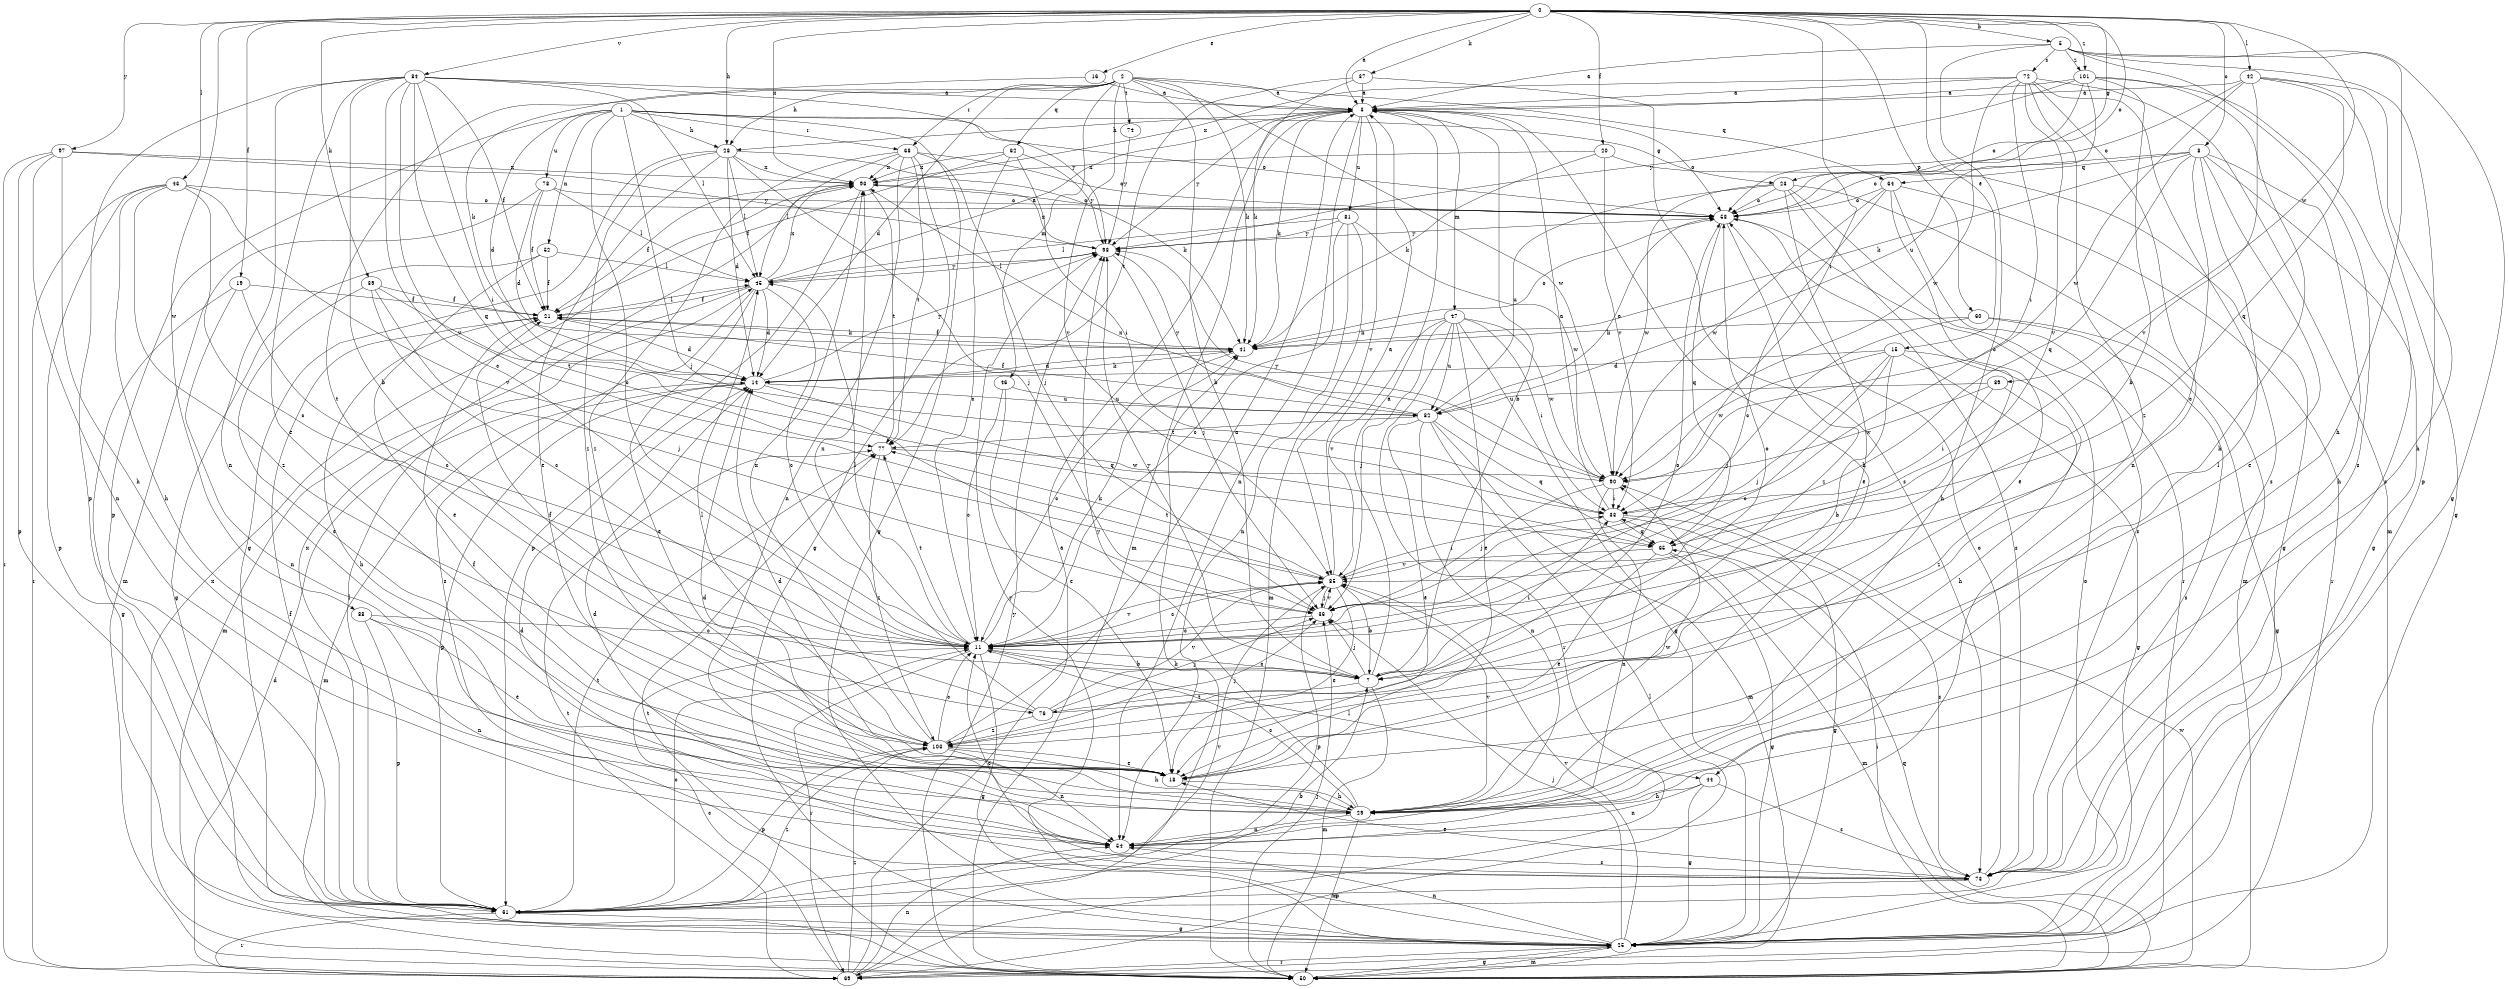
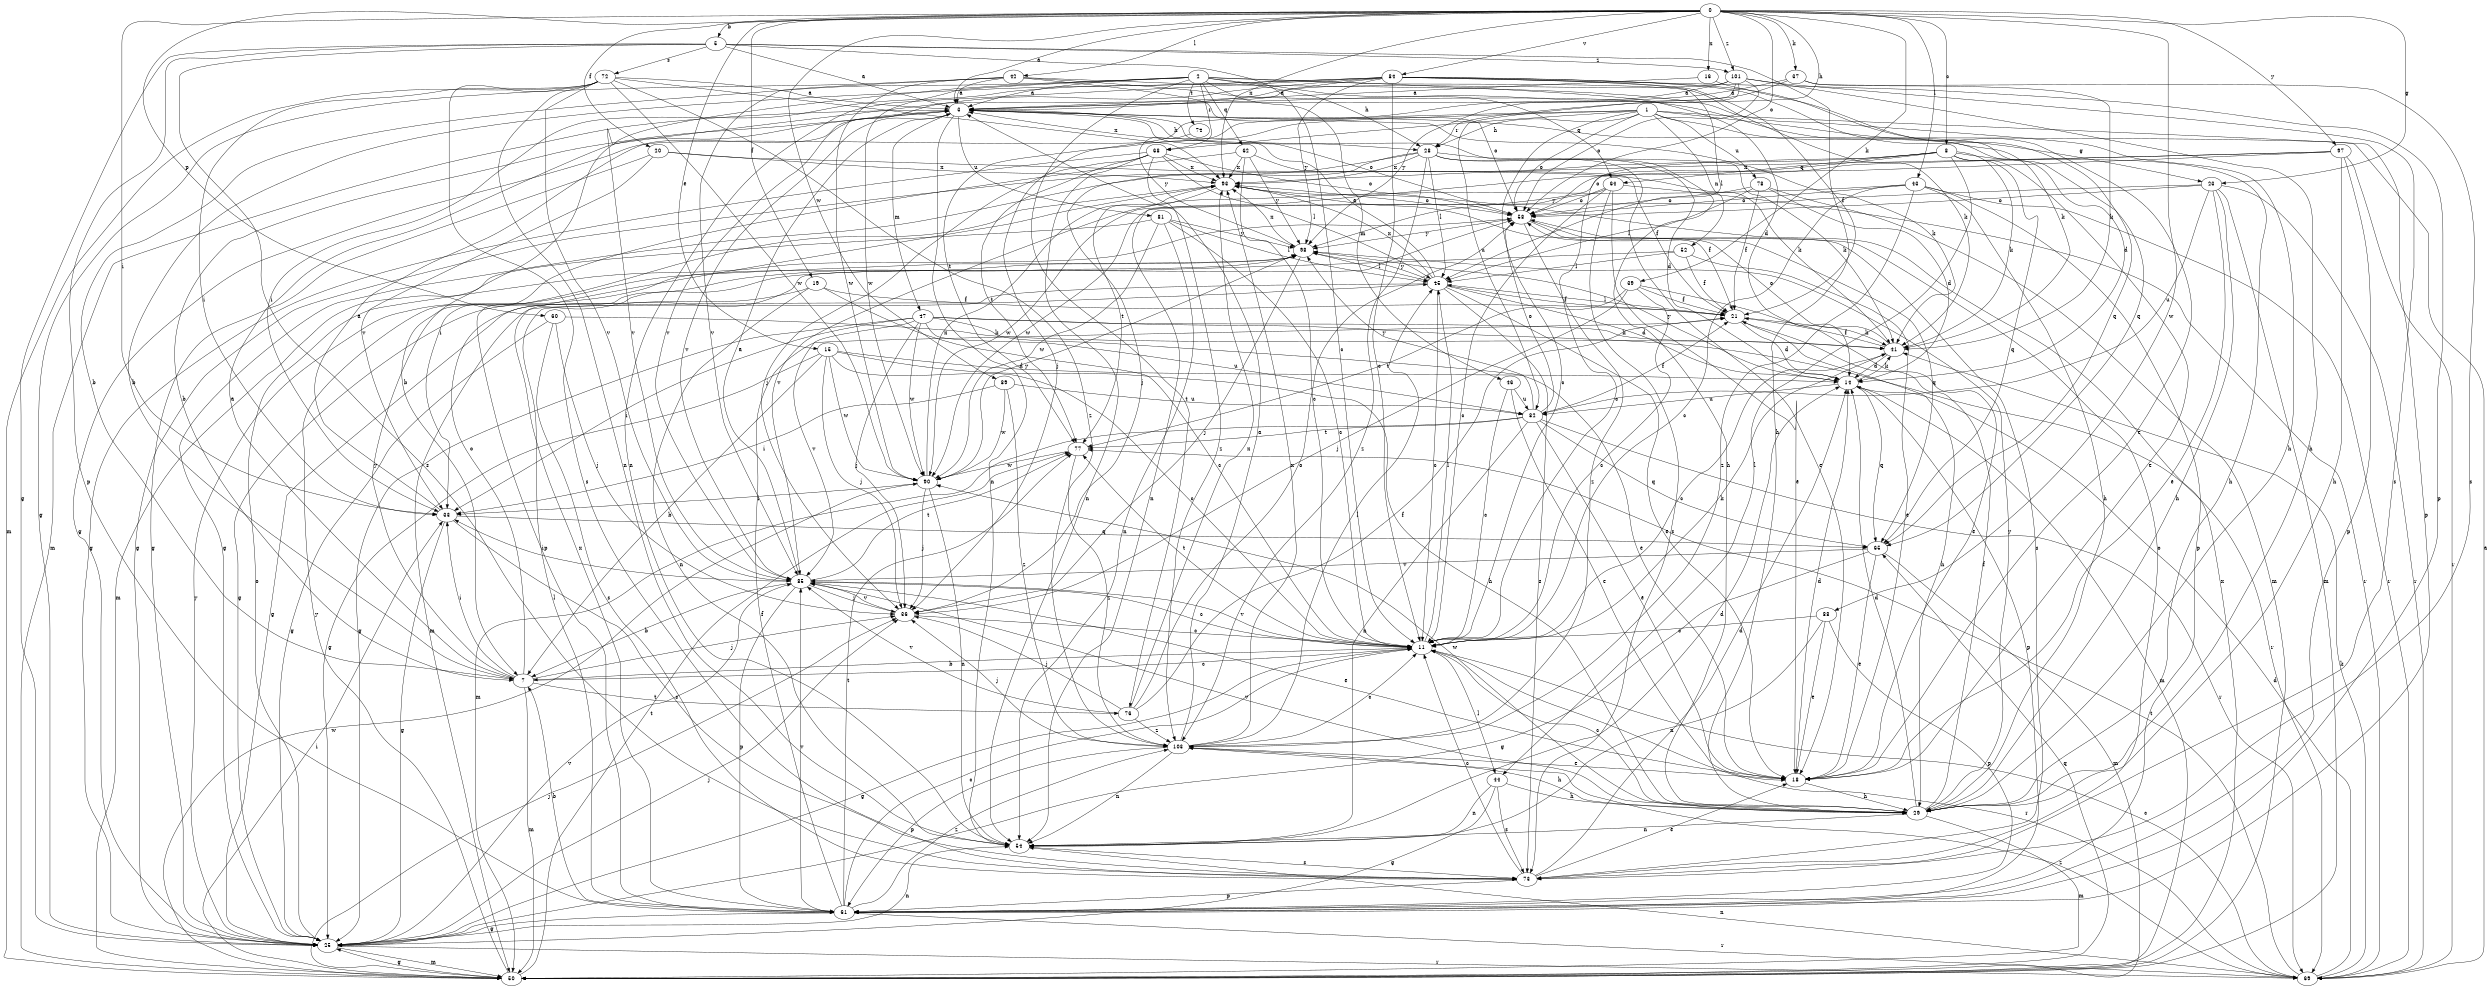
edge "0" -> "16": label "e" -> "x"
edge "3" -> "98": removed, label "y"
edge "82" -> "69": label "l" -> "r"
